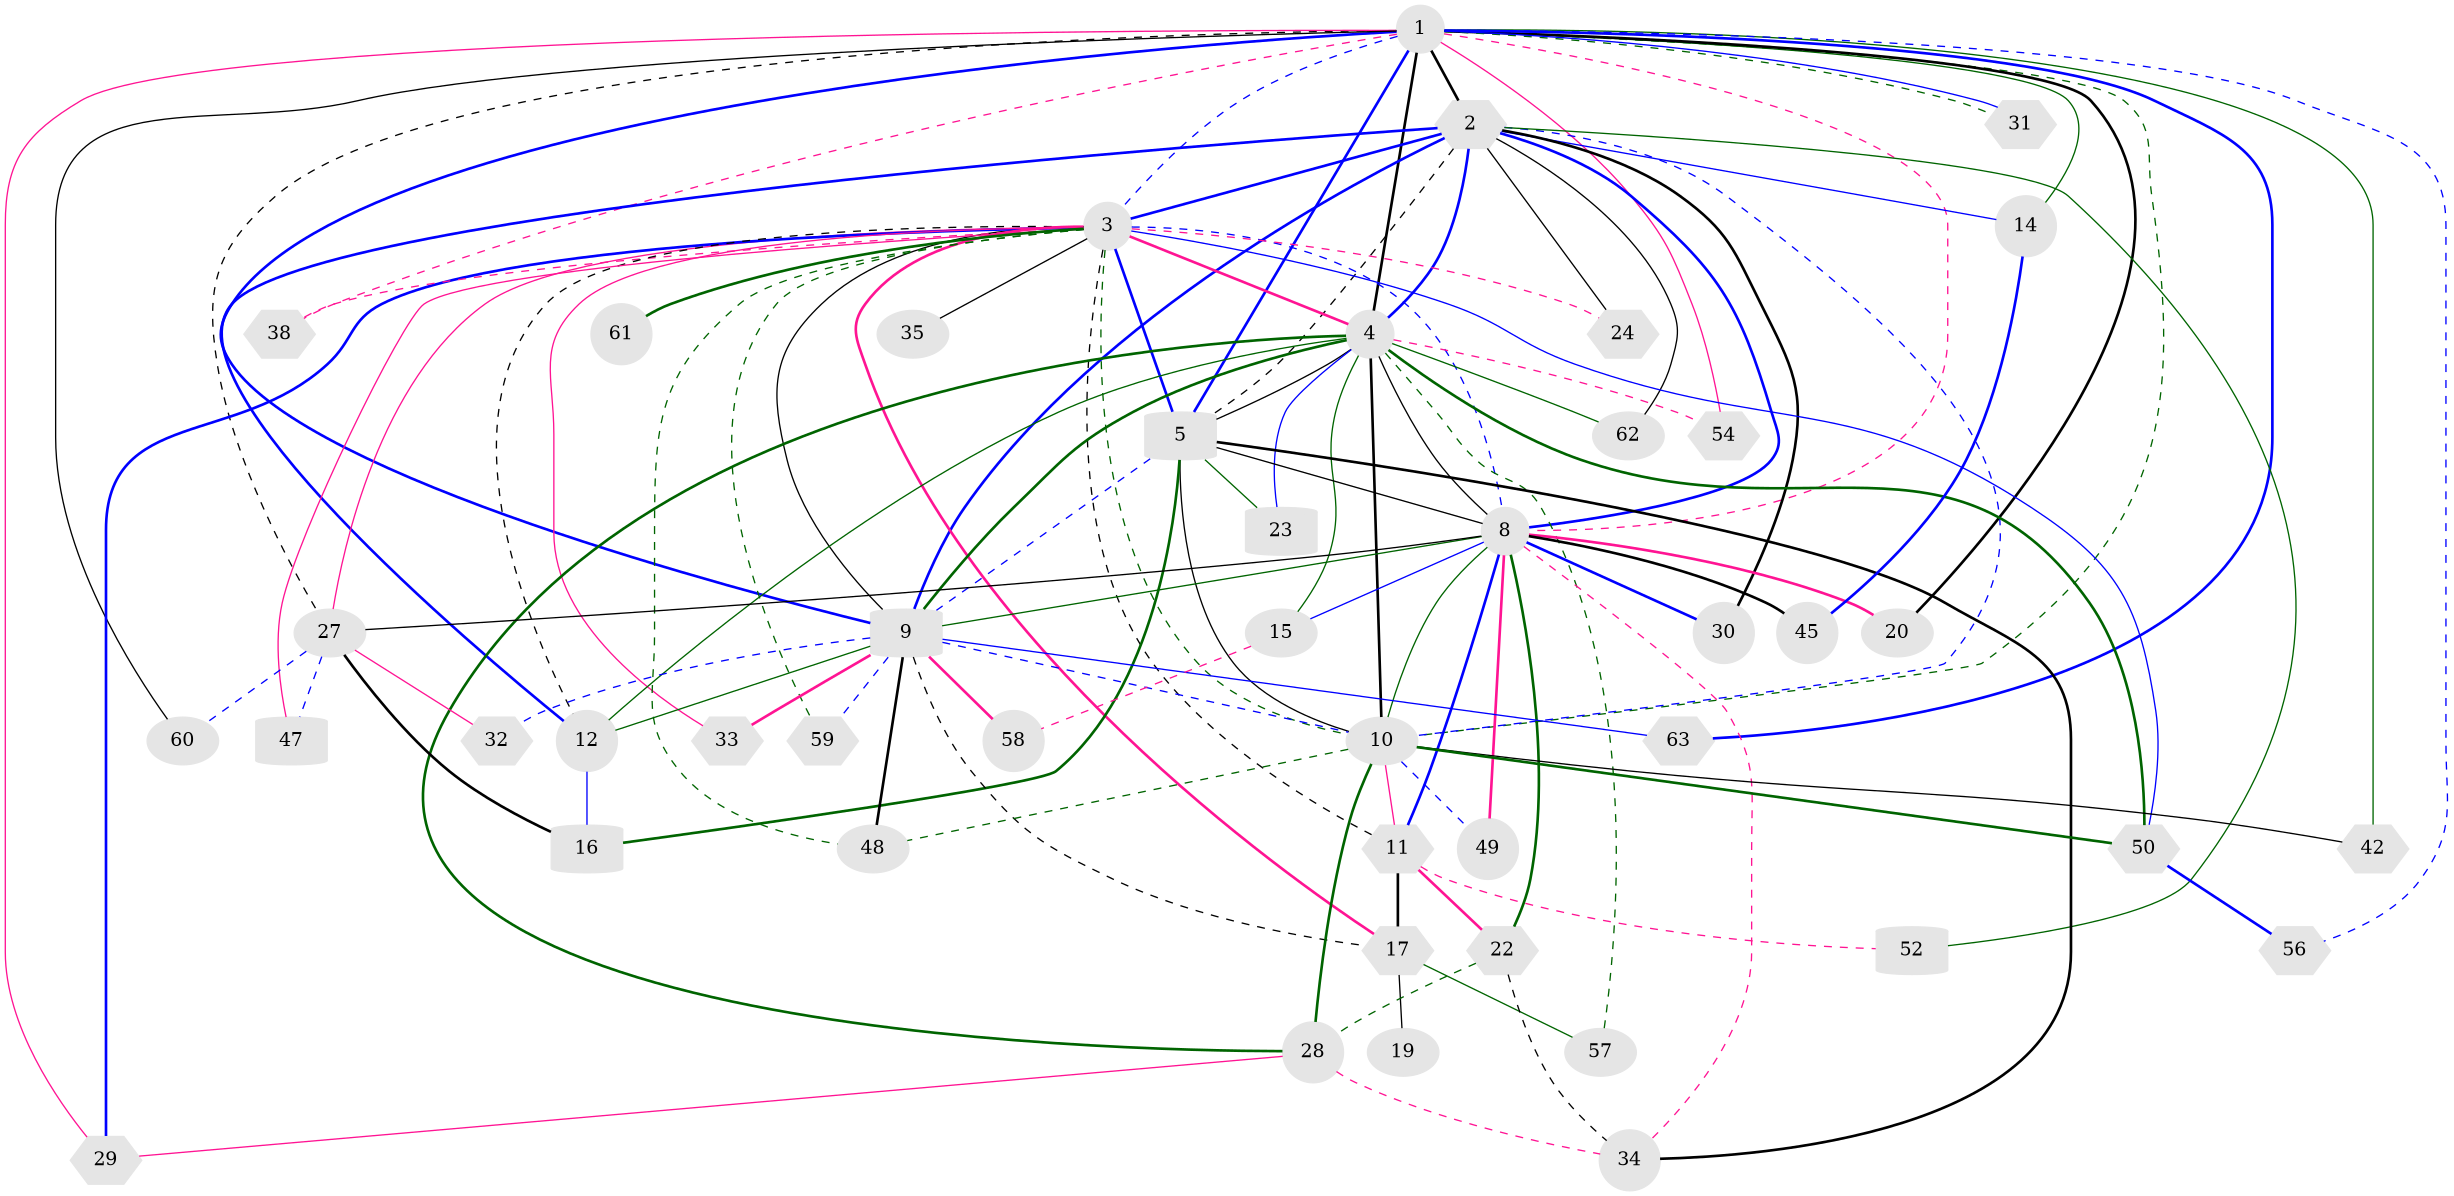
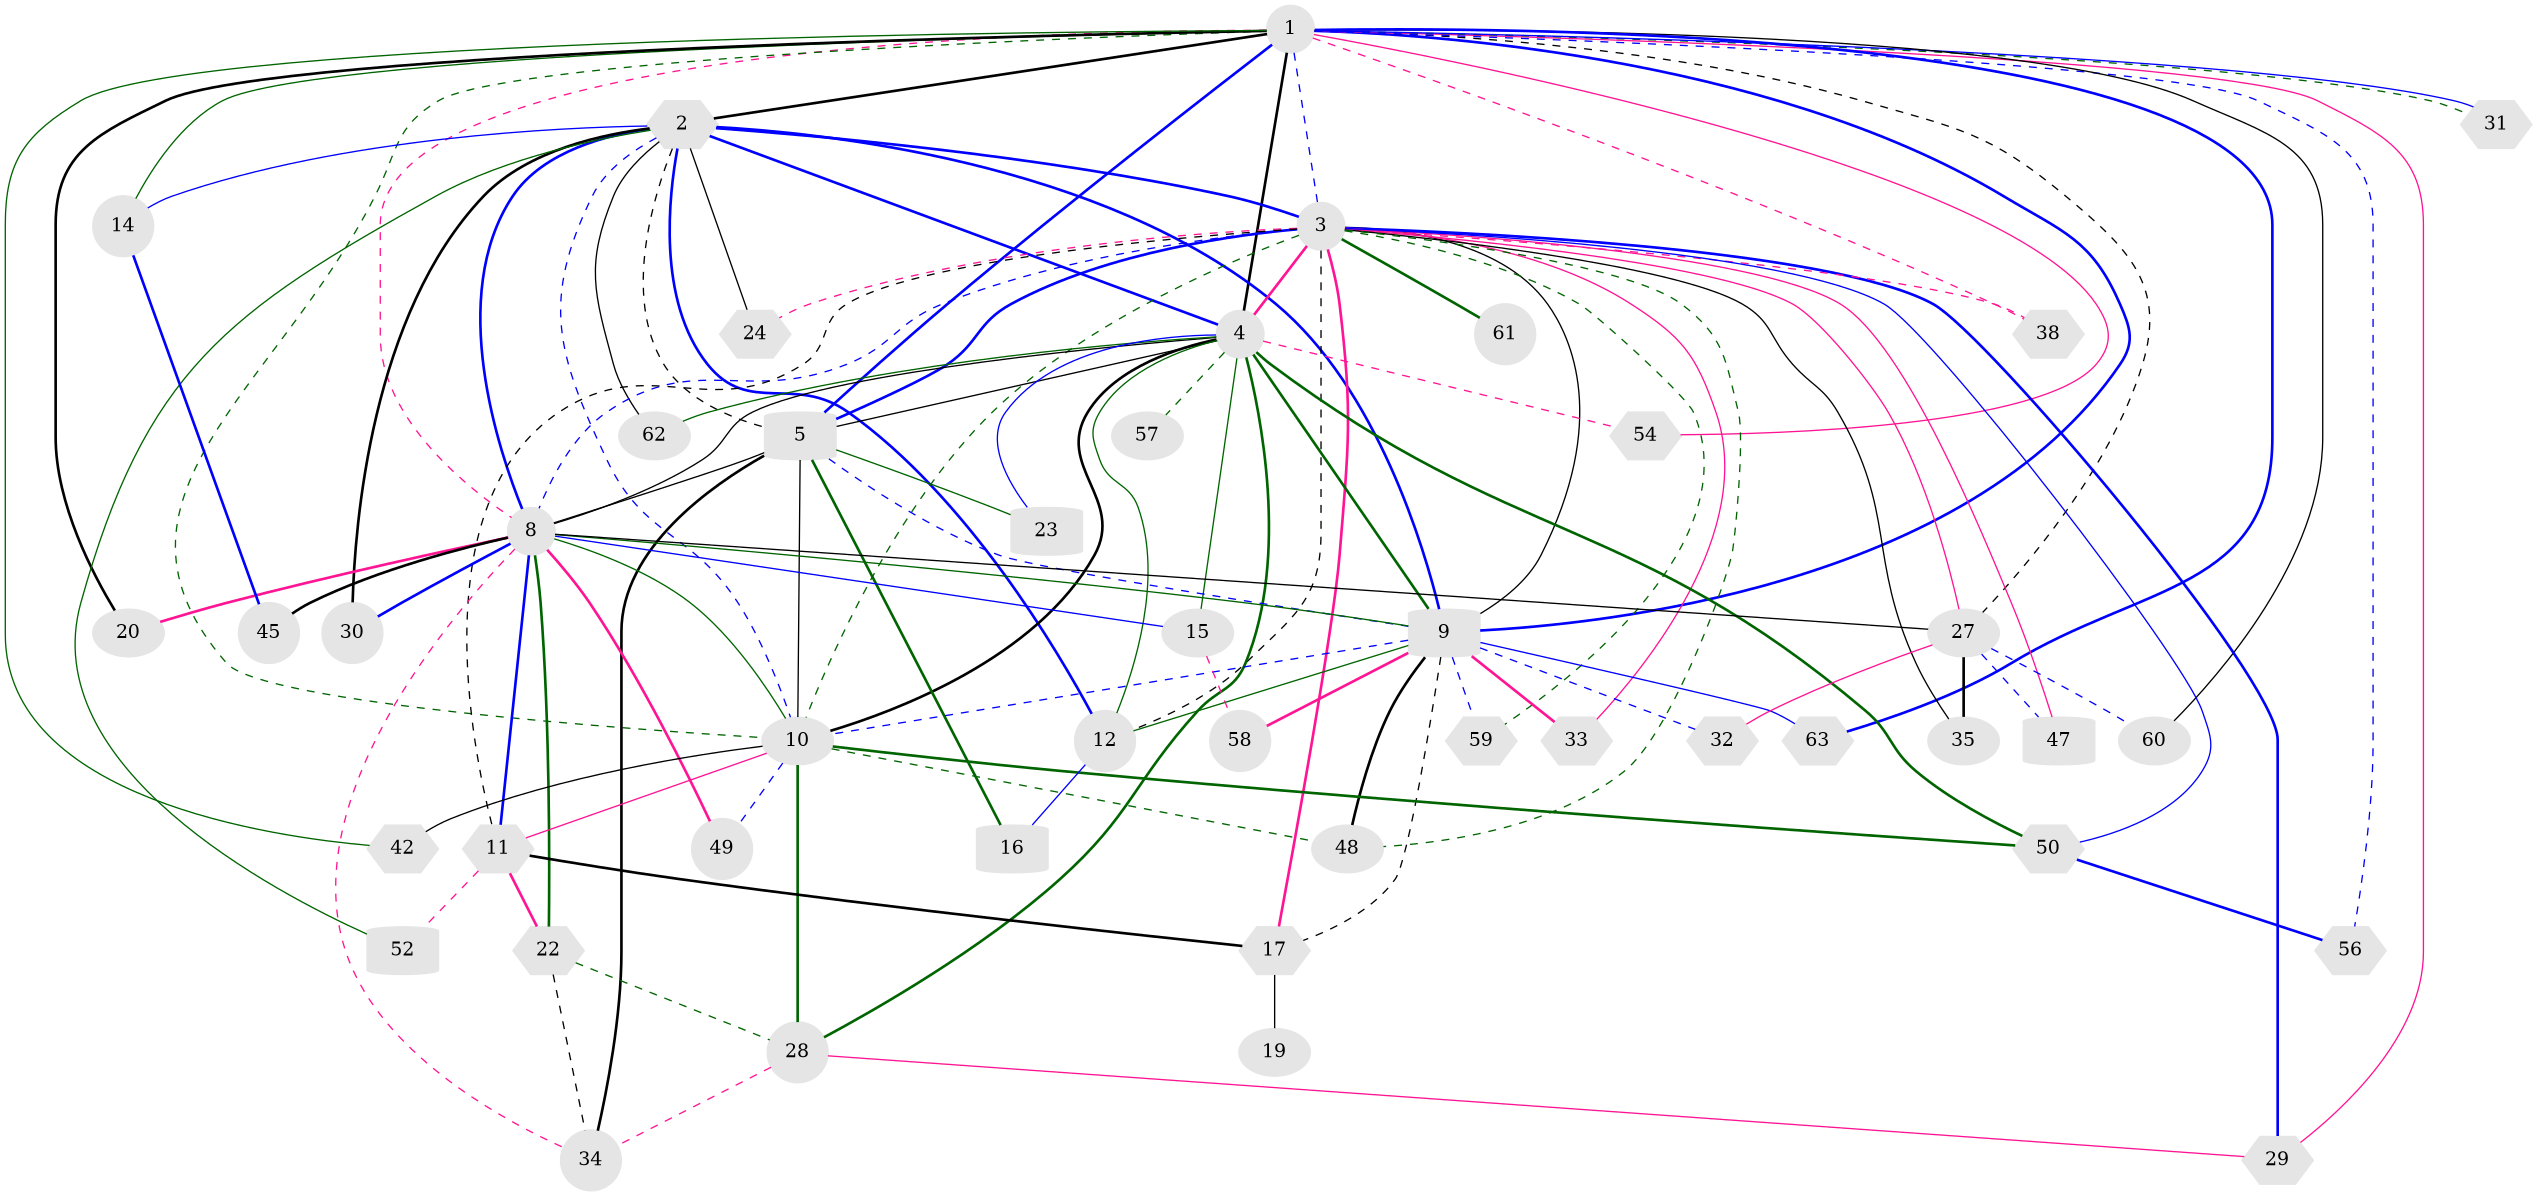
edge "27" -- "16": now "27" -- "35"
edge "17" -- "57": removed
